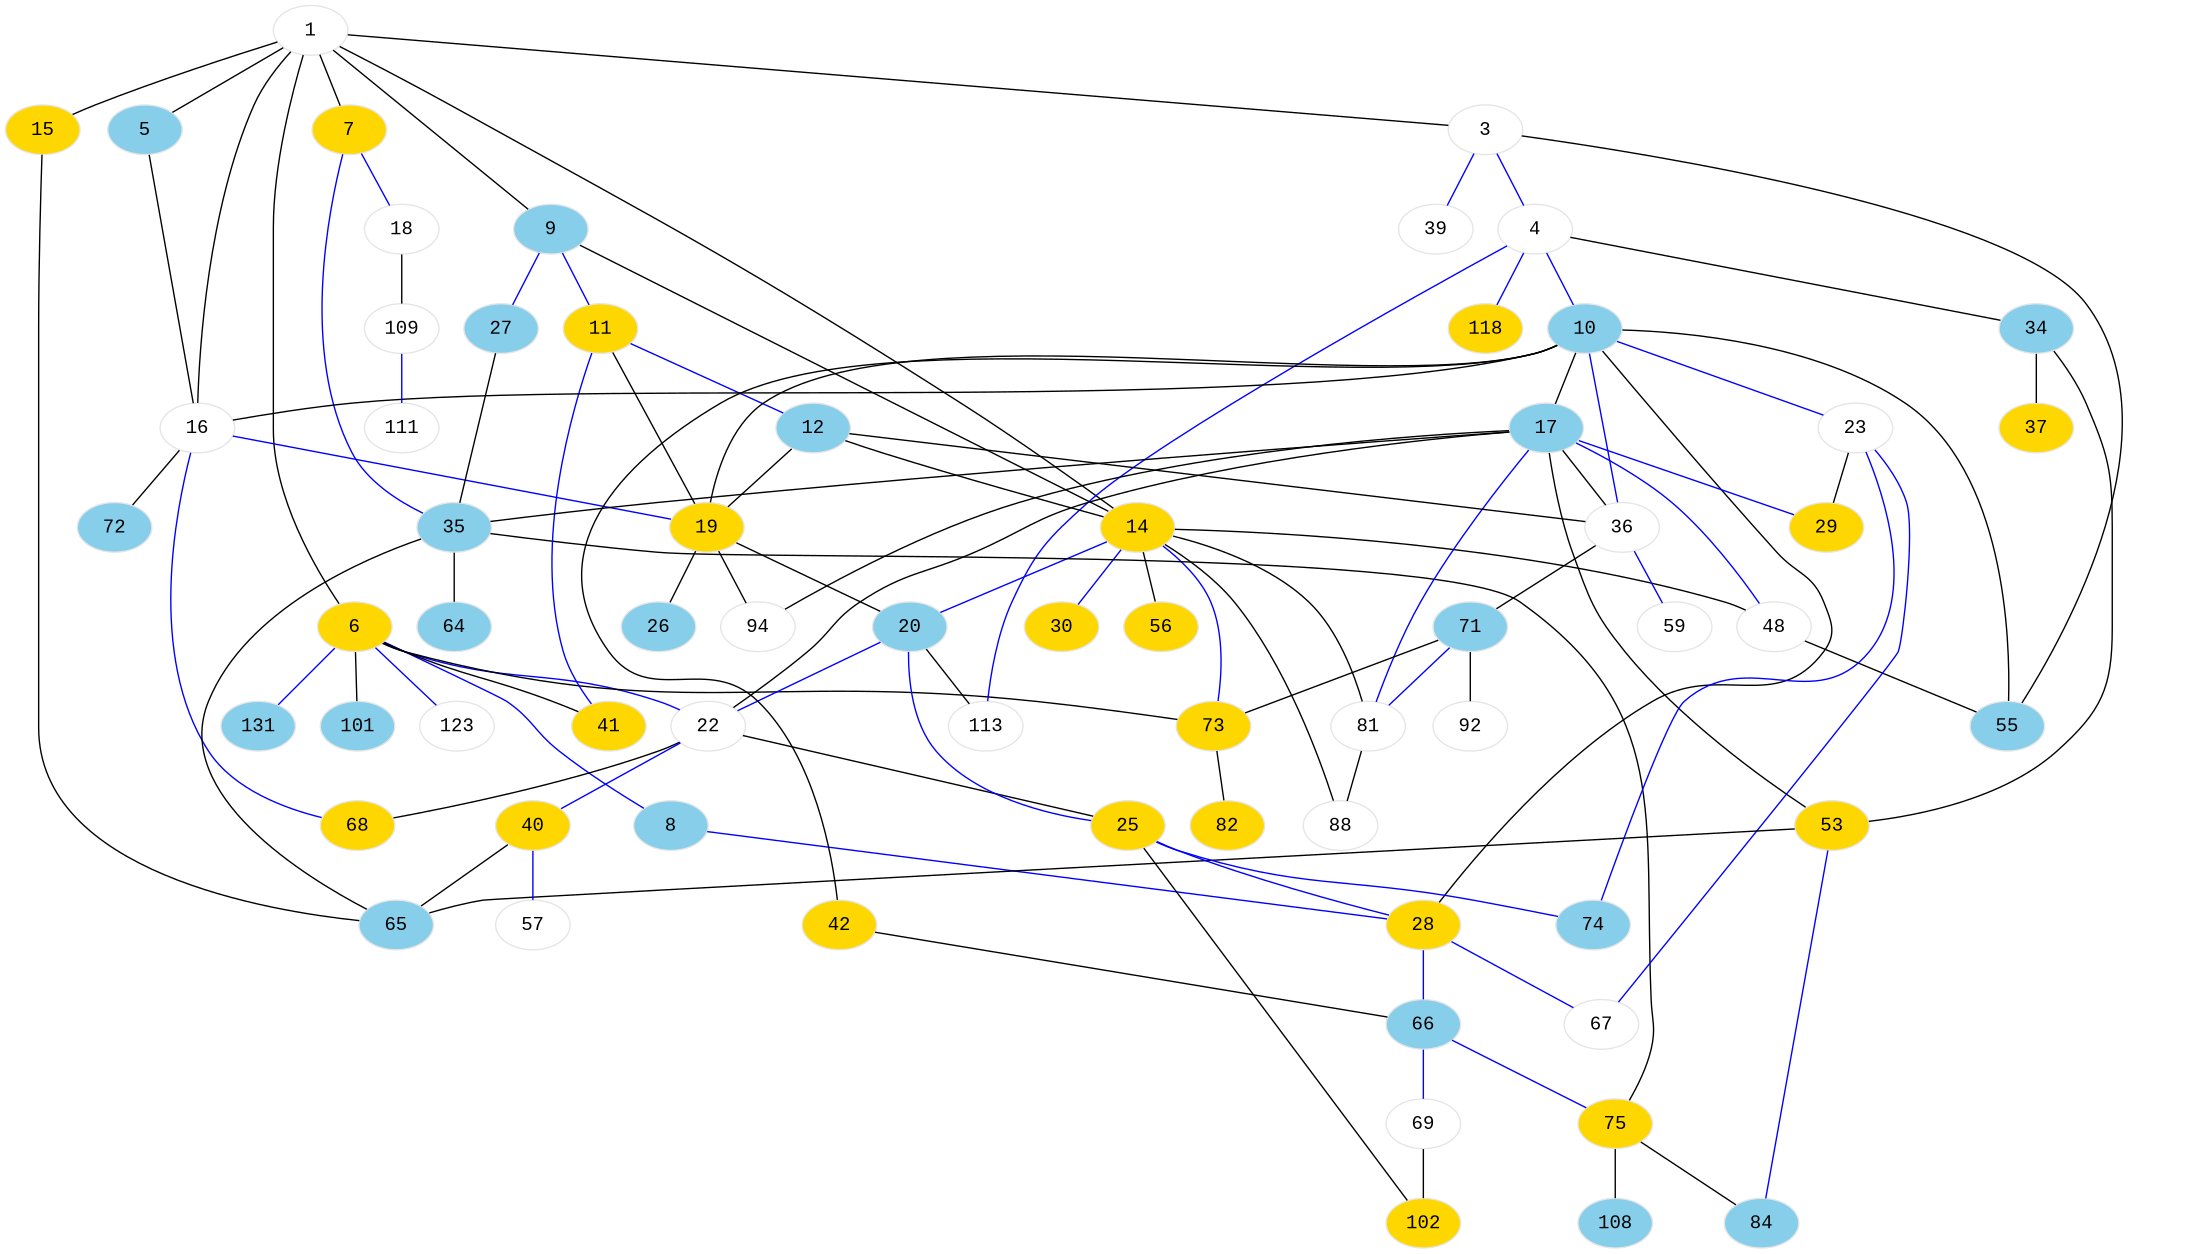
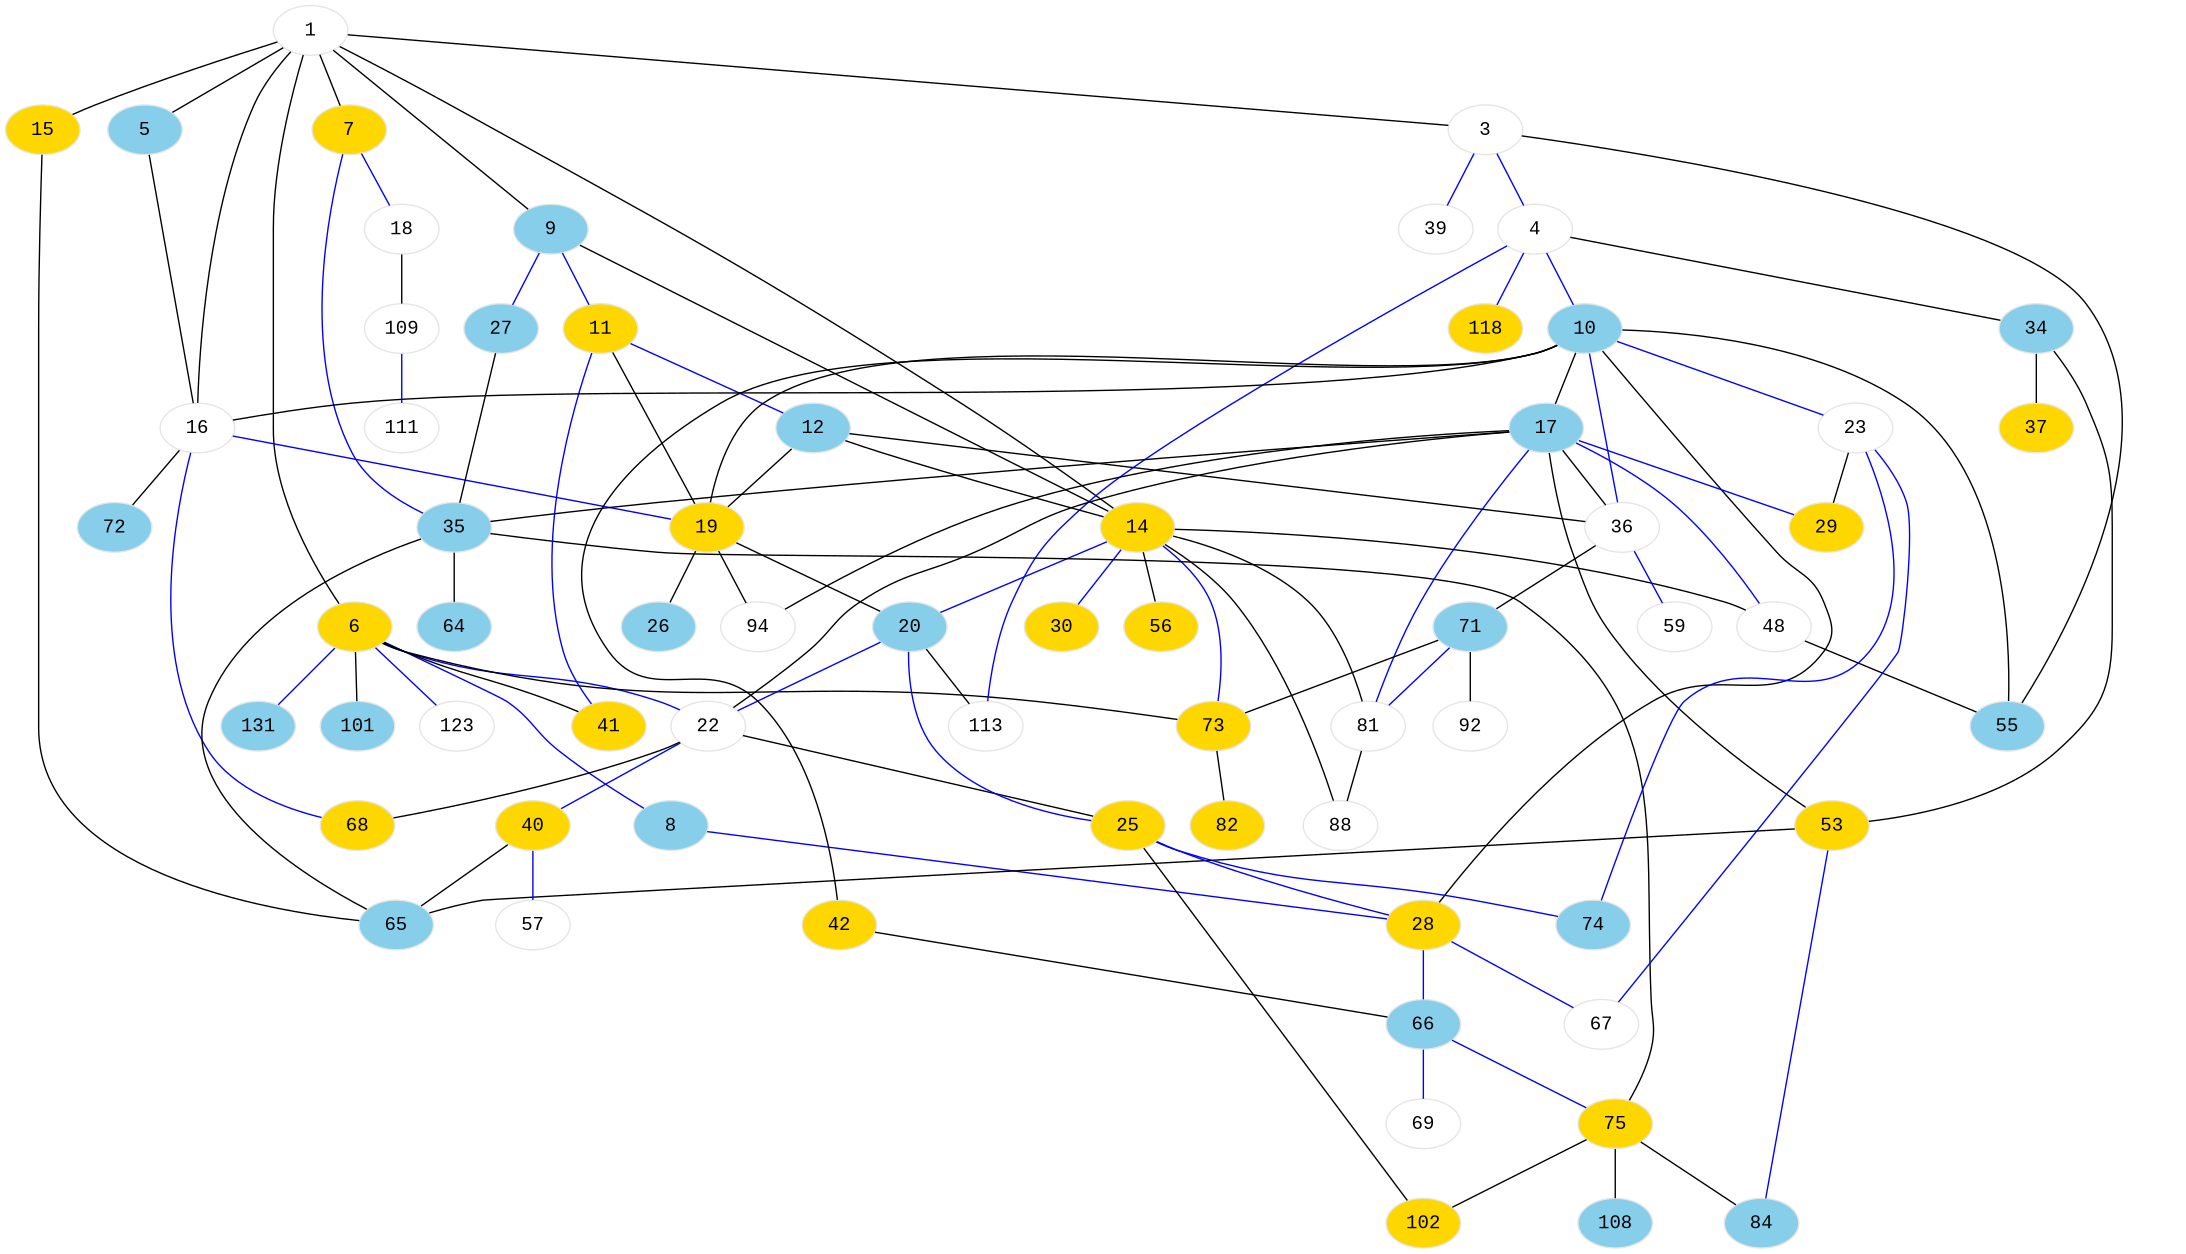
edge "69" -- "102": now "75" -- "102"
